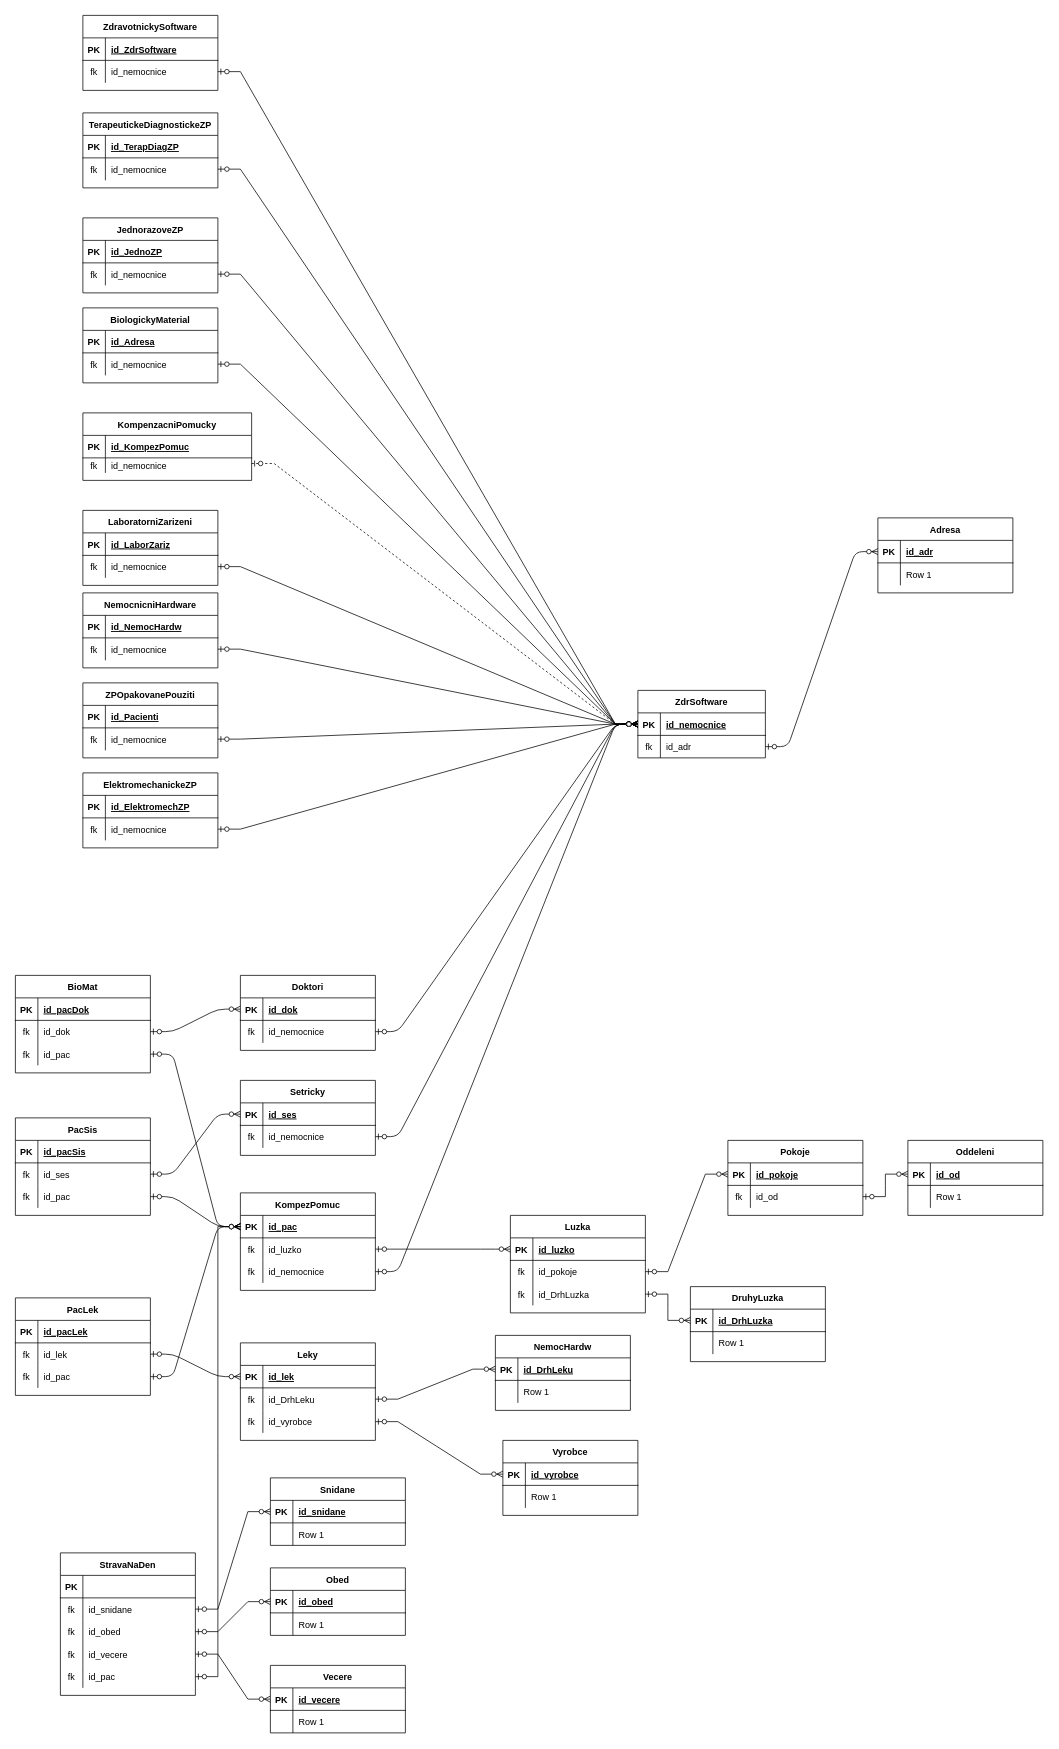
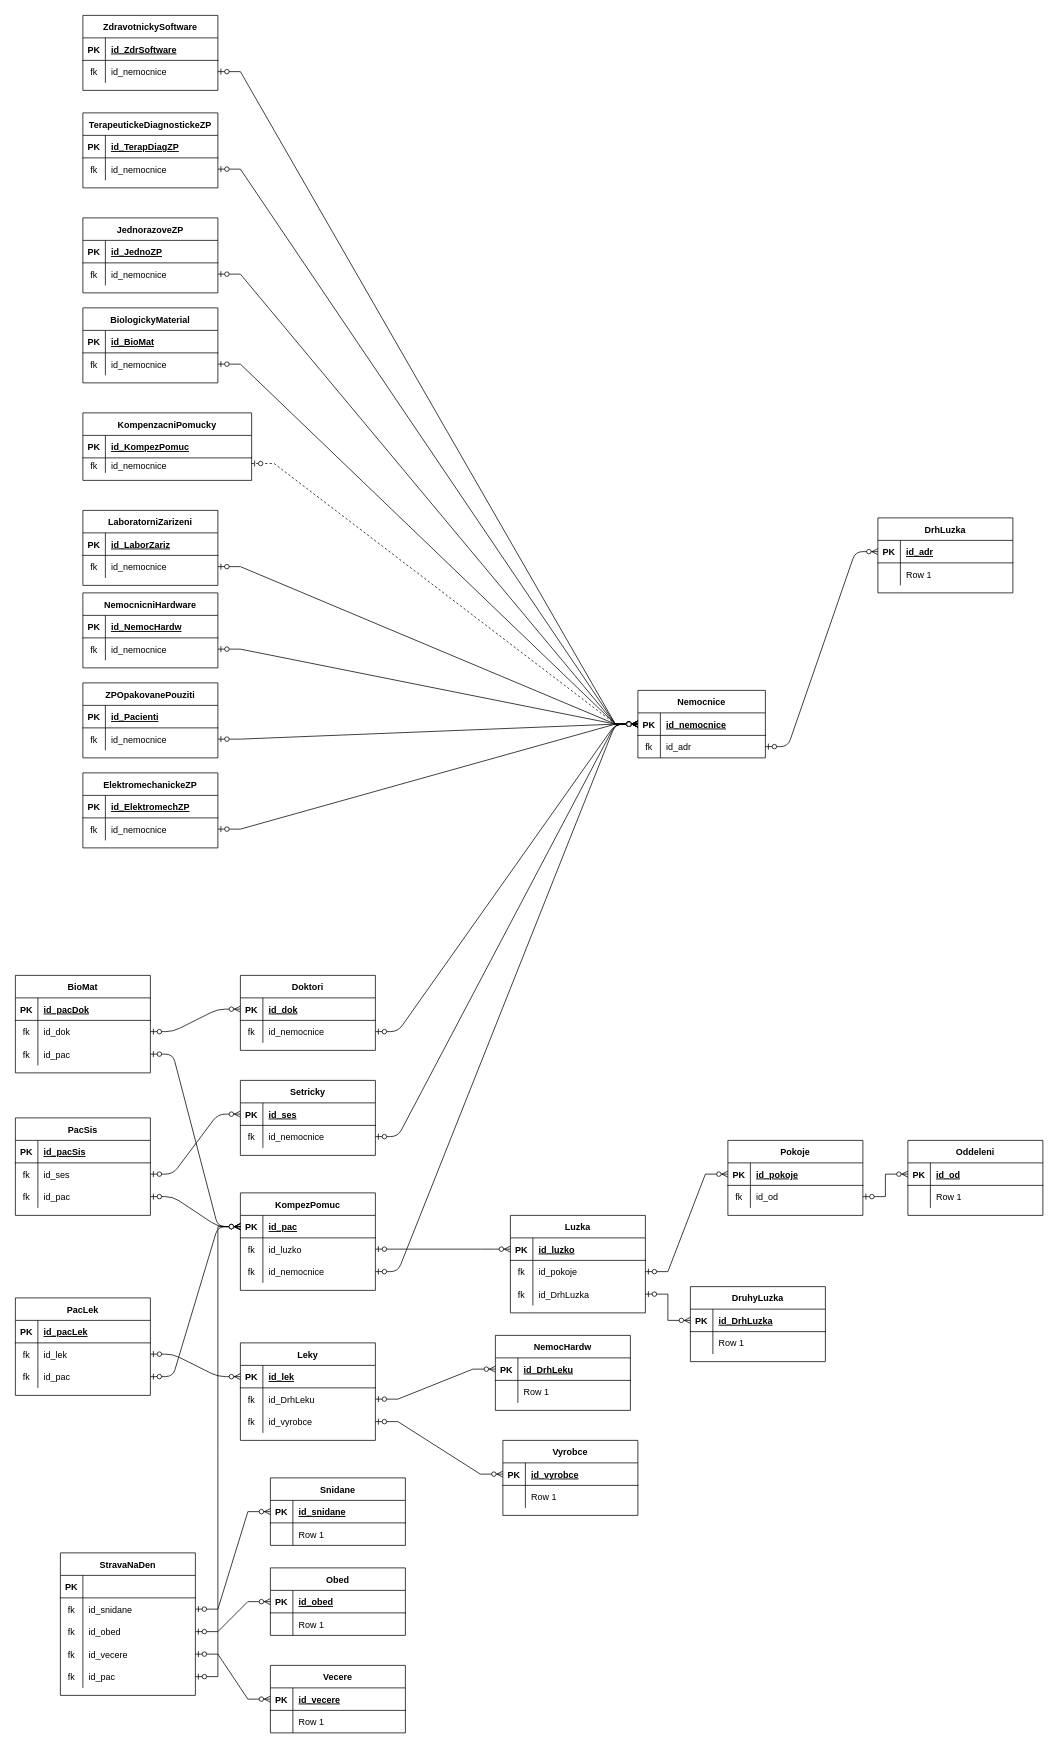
node "id_Adresa": label "id_Adresa" -> "id_BioMat"
node "Adresa": label "Adresa" -> "DrhLuzka"
node "ZdrSoftware": label "ZdrSoftware" -> "Nemocnice"
